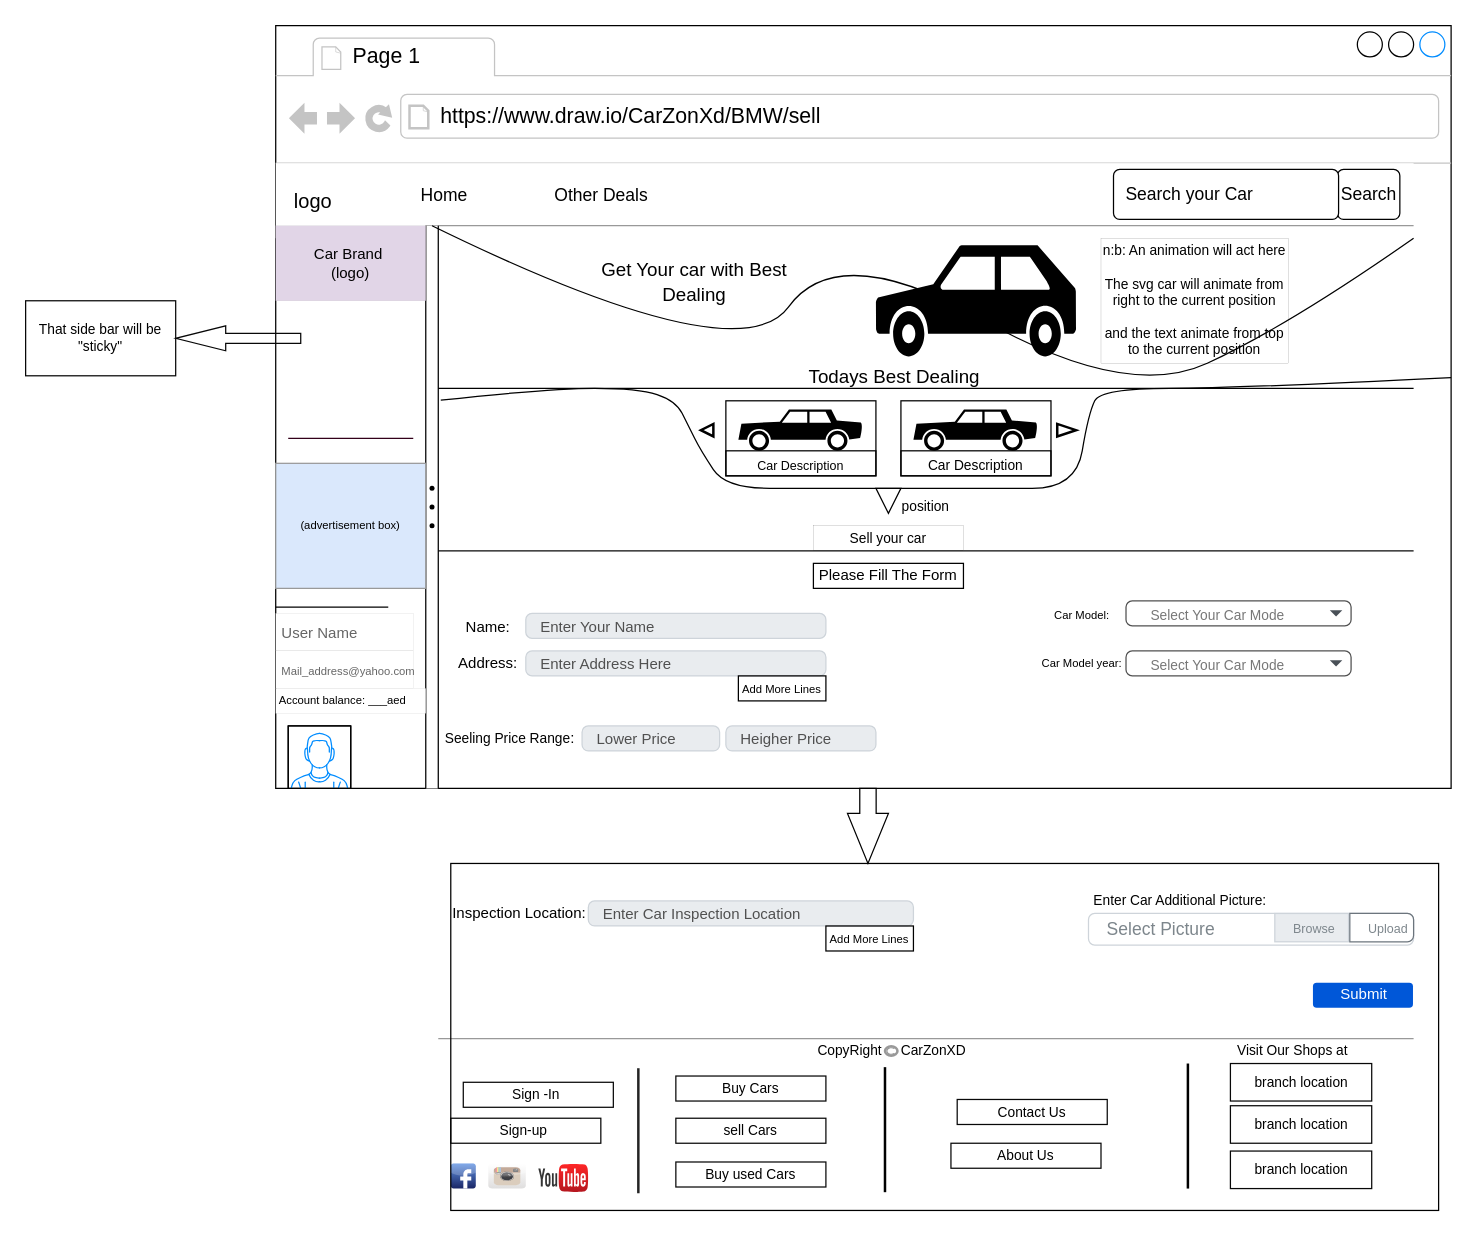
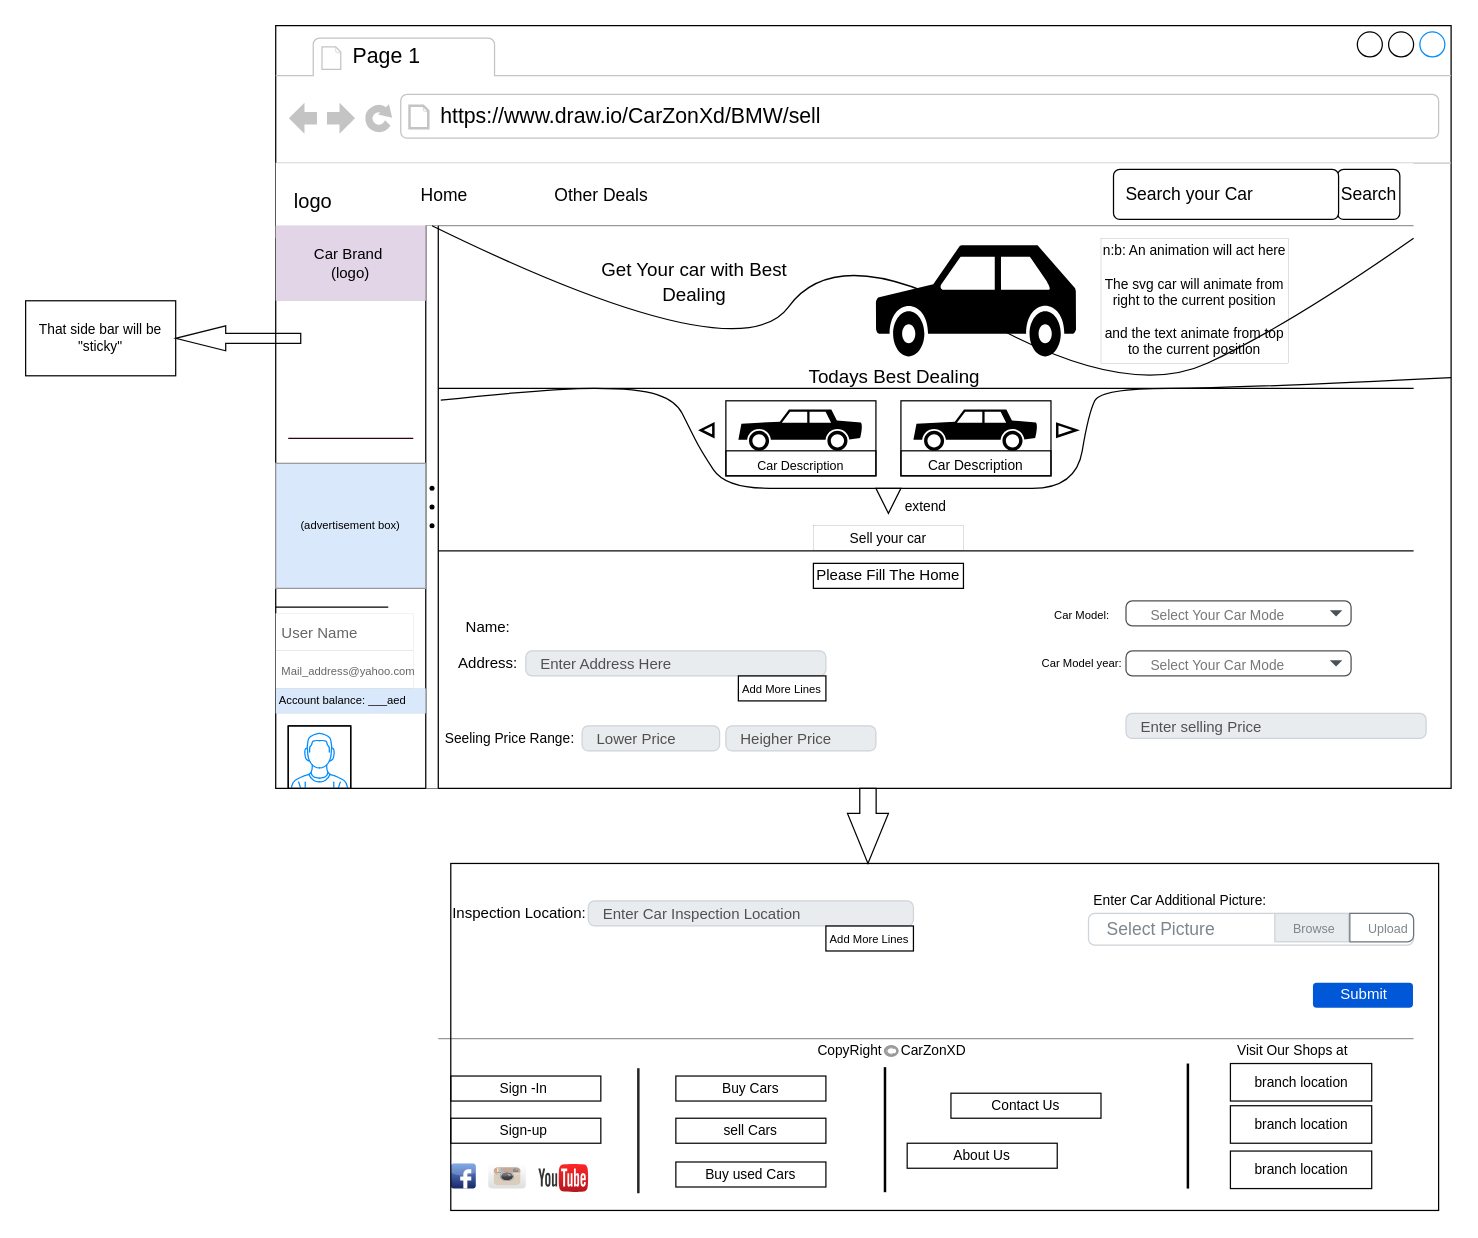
node "position": label "position" -> "extend"
node "Please Fill The Form": label "Please Fill The Form" -> "Please Fill The Home"
node "Enter Your Name": removed
node "Account balance: ___aed": fillcolor #ffffff -> #dae8fc
node "Enter selling Price": added
node "Sign -In": moved (538, 1094) -> (526, 1088)
node "Contact Us": moved (1032, 1112) -> (1026, 1105)
node "About Us": moved (1026, 1155) -> (982, 1155)
